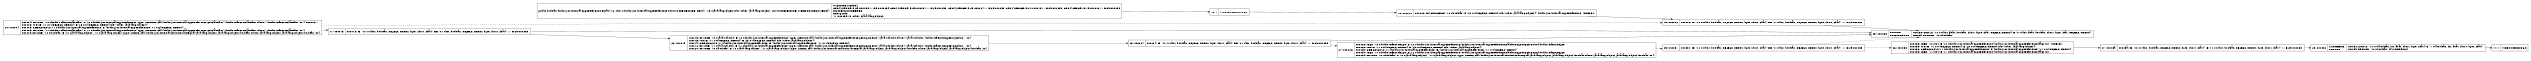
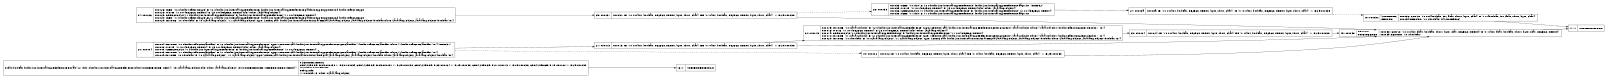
node "18: 0x0000": removed
edge "29: 0x003e" -> "17: ?": added
edge "25: 0x0031" -> "29: 0x003e": style dashed -> solid
edge "23: 0x0024" -> "24: 0x0026": removed
node "17: ?": text "MTH_MTH_BLOCK" -> "MTH_EXIT_BLOCK"
